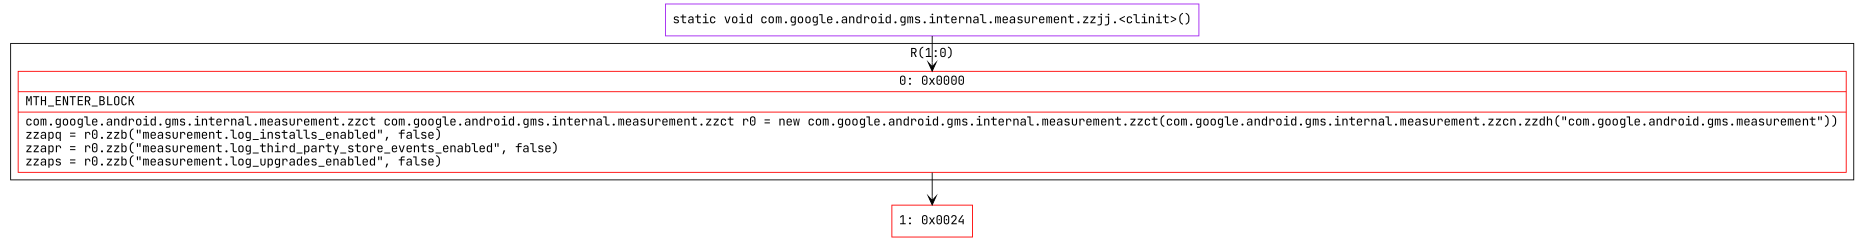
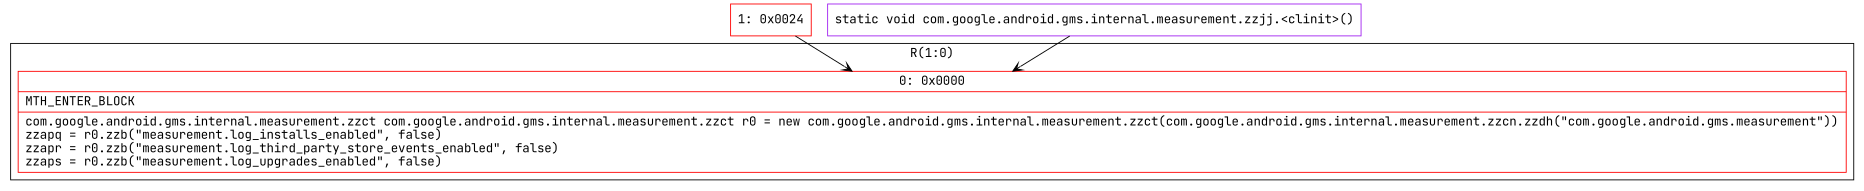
edge "0: 0x0000" -> "1: 0x0024": reversed
